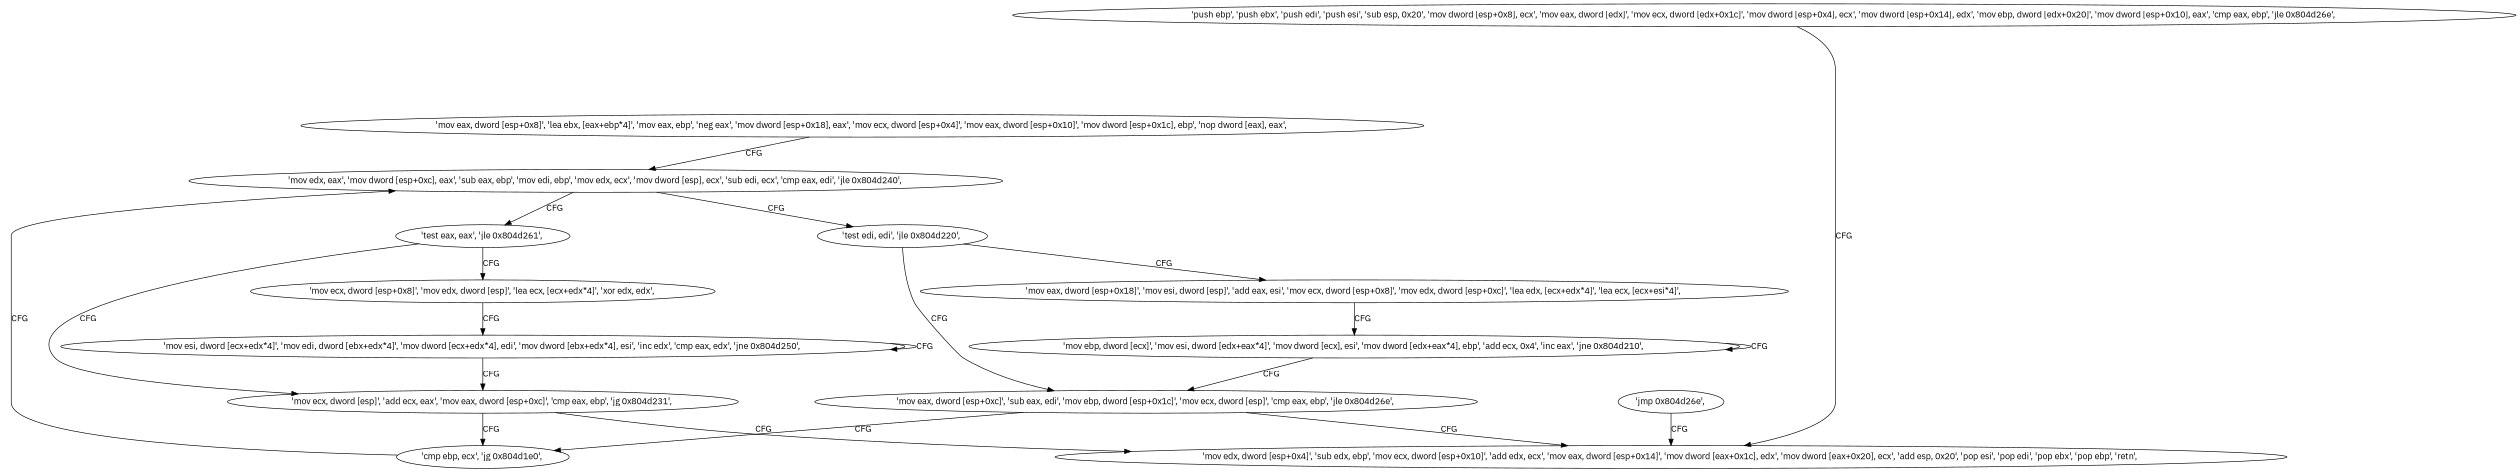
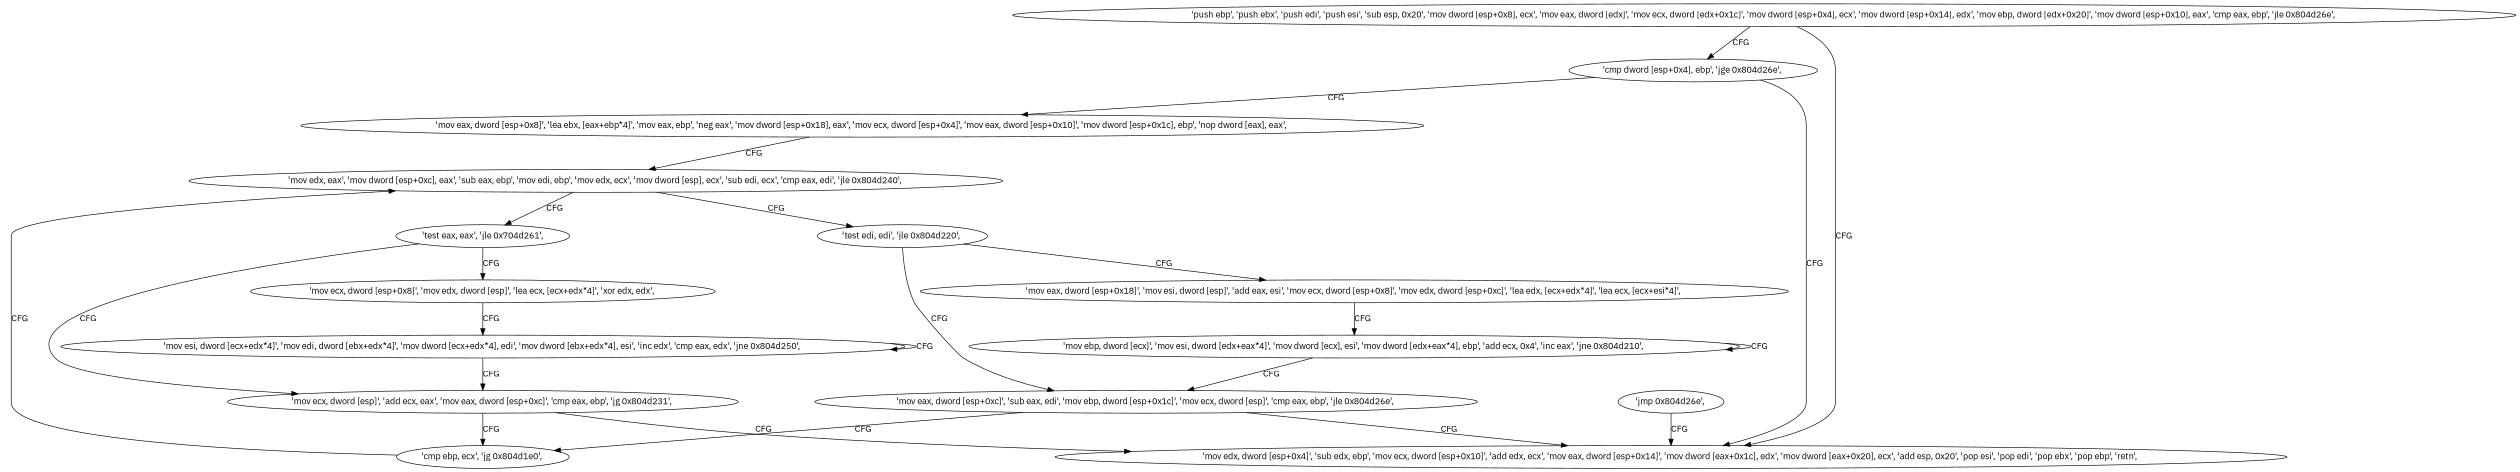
node "'cmp dword [esp+0x4], ebp', 'jge 0x804d26e',": added
node "'test eax, eax', 'jle 0x804d261',": label "'test eax, eax', 'jle 0x804d261'," -> "'test eax, eax', 'jle 0x704d261',"
